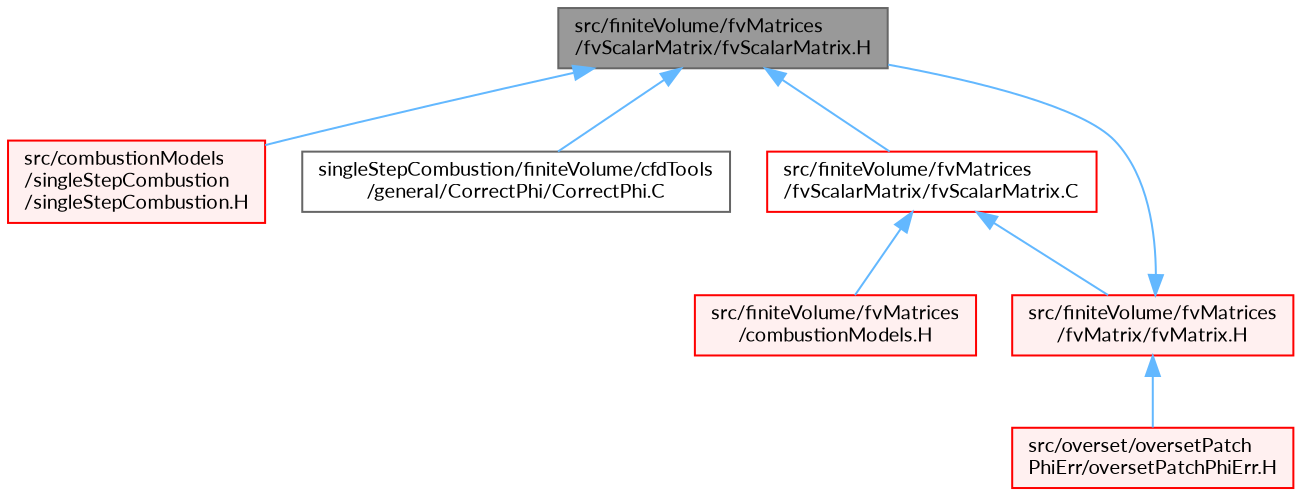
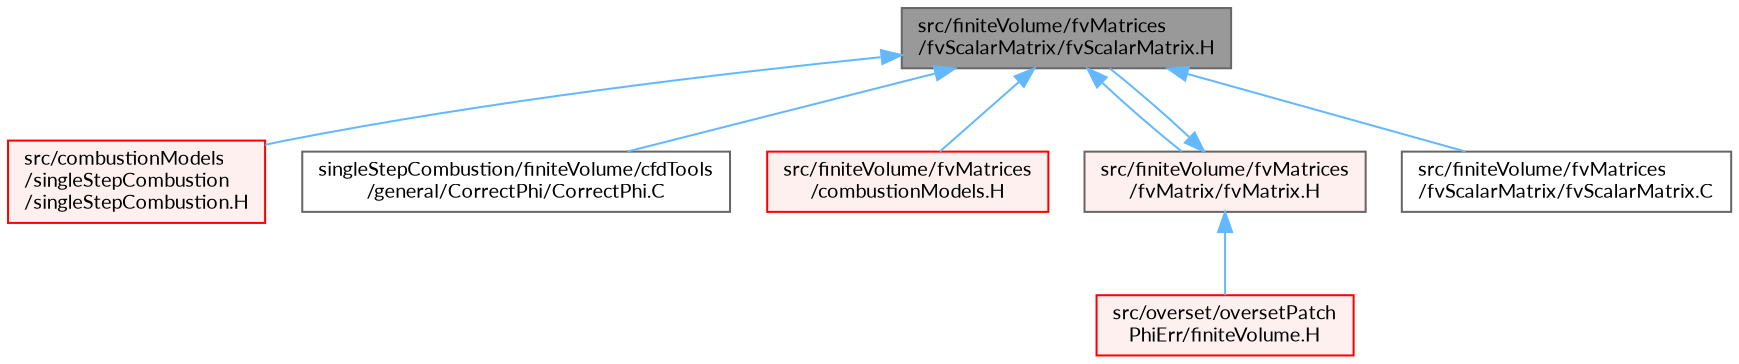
node "src/finiteVolume/fvMatrices /fvScalarMatrix/fvScalarMatrix.C": color red -> grey40
edge "src/finiteVolume/fvMatrices /fvMatrix/fvMatrix.H" -> "src/finiteVolume/fvMatrices /fvScalarMatrix/fvScalarMatrix.C": now "src/finiteVolume/fvMatrices /fvMatrix/fvMatrix.H" -> "src/finiteVolume/fvMatrices /fvScalarMatrix/fvScalarMatrix.H"
edge "src/finiteVolume/fvMatrices /combustionModels.H" -> "src/finiteVolume/fvMatrices /fvScalarMatrix/fvScalarMatrix.C": now "src/finiteVolume/fvMatrices /combustionModels.H" -> "src/finiteVolume/fvMatrices /fvScalarMatrix/fvScalarMatrix.H"
node "src/finiteVolume/fvMatrices /fvMatrix/fvMatrix.H": color red -> grey40
node "src/overset/oversetPatch PhiErr/oversetPatchPhiErr.H": label "src/overset/oversetPatch PhiErr/oversetPatchPhiErr.H" -> "src/overset/oversetPatch PhiErr/finiteVolume.H"
